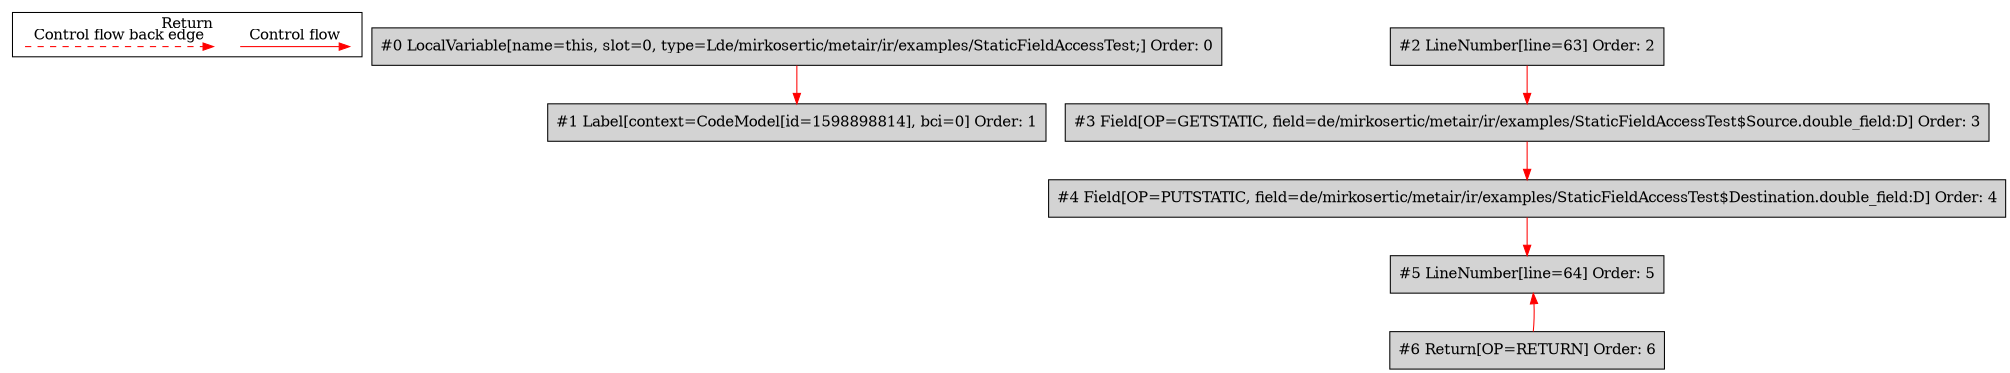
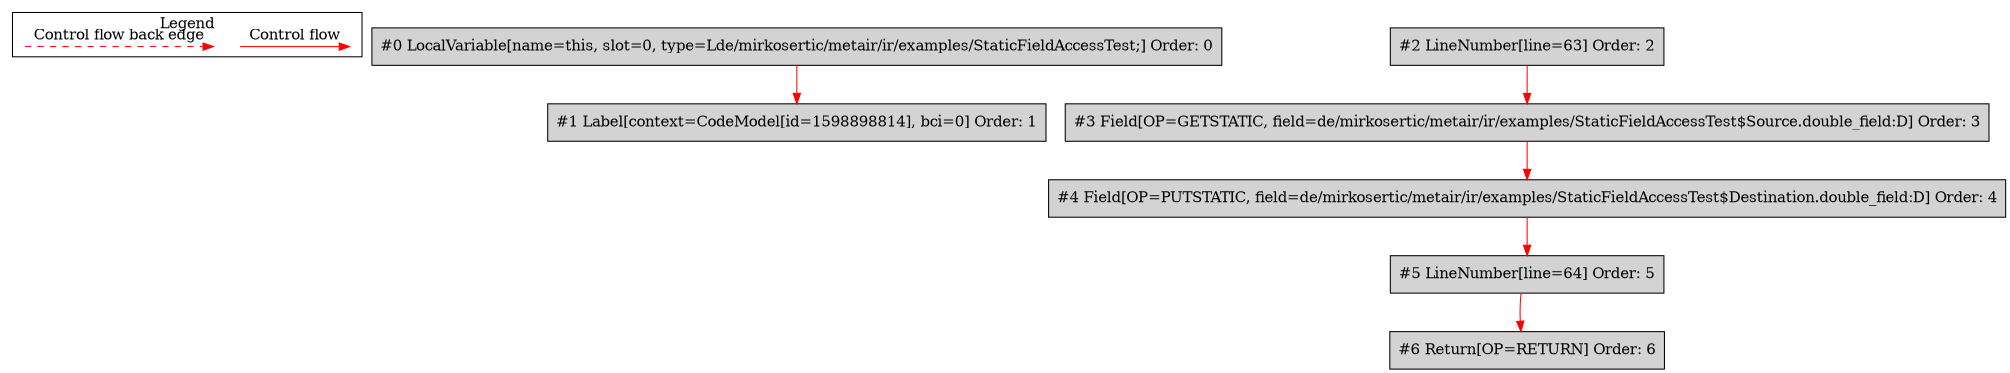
cluster "Return": label "Return" -> "Legend"
edge "#6 Return[OP=RETURN] Order: 6" -> "#5 LineNumber[line=64] Order: 5": reversed
